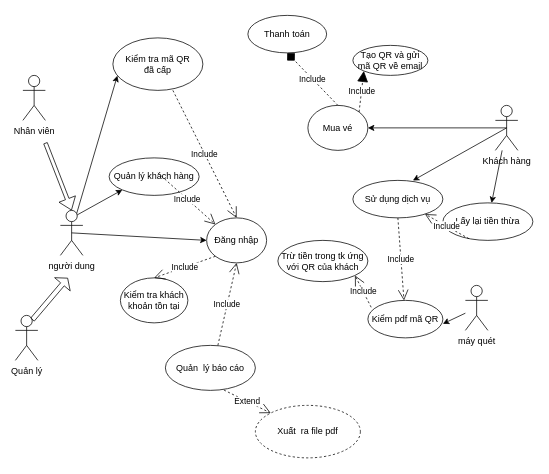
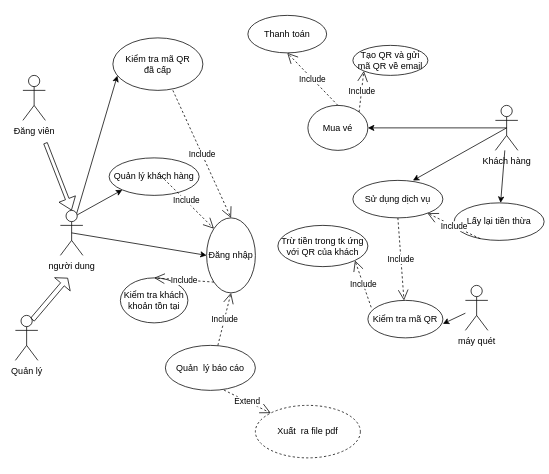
edge "Mua vé" -> "Thanh toán": arrowhead diamond -> open
edge "Mua vé" -> "Tạo QR và gửi mã QR về email": arrowhead block -> open
node "Nhân viên": label "Nhân viên" -> "Đăng viên"
node "Lấy lại tiền thừa": moved (488, 222) -> (499, 222)
node "Đăng nhập": size 60x45 -> 49x75
node "Trừ tiền trong tk ứng với QR của khách": moved (323, 261) -> (323, 246)
node "Kiểm pdf mã QR": label "Kiểm pdf mã QR" -> "Kiểm tra mã QR"
